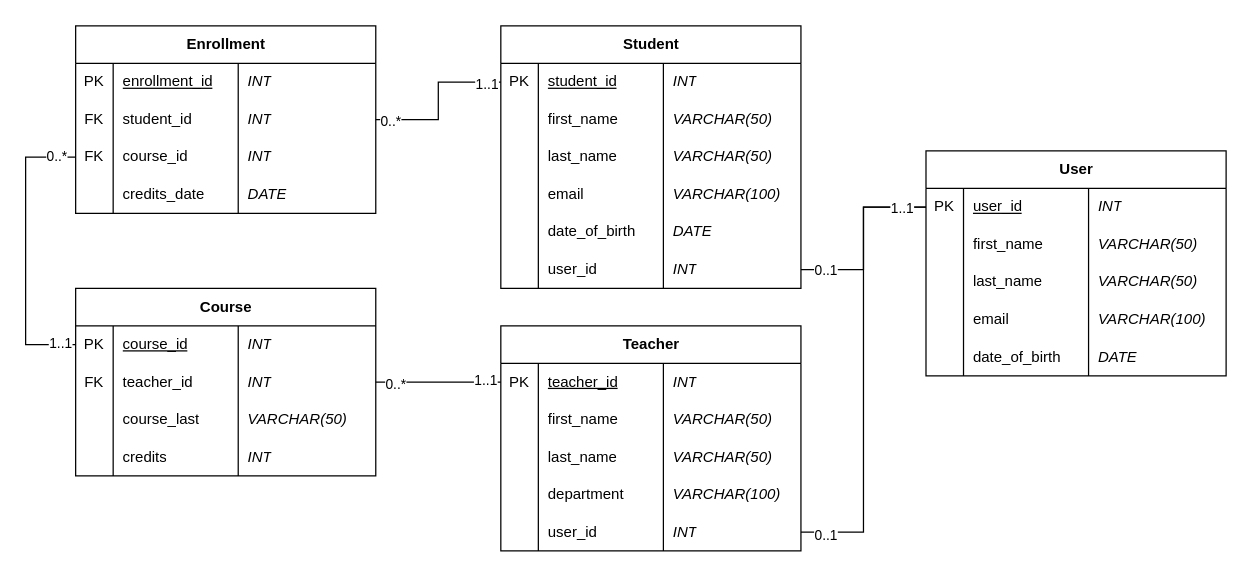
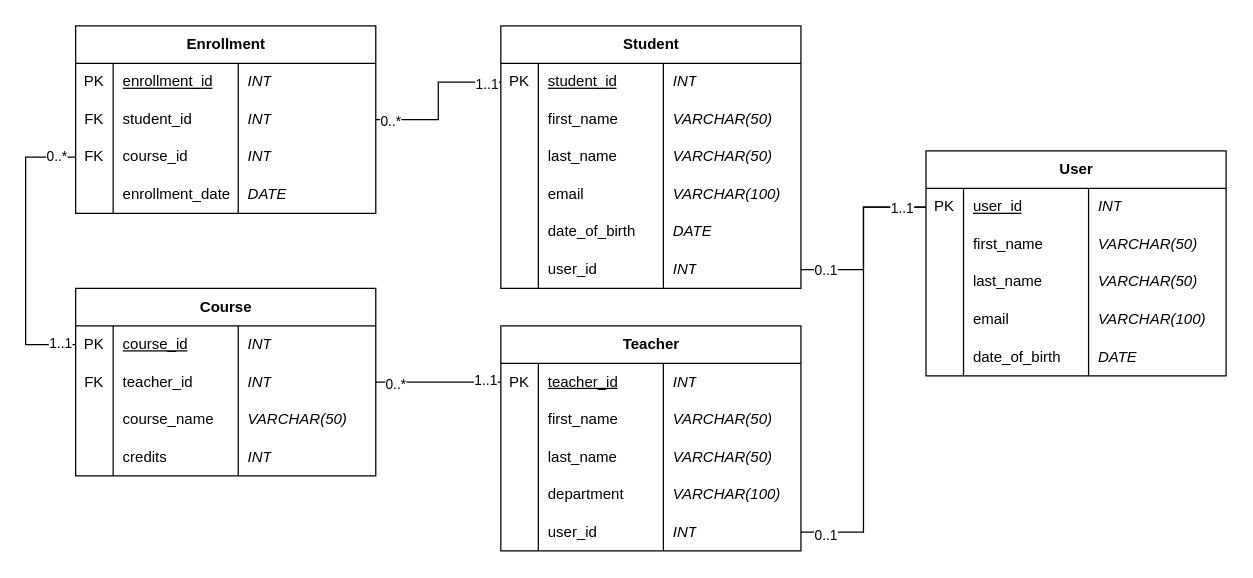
node "credits_date": label "credits_date" -> "enrollment_date"
node "course_last": label "course_last" -> "course_name"
